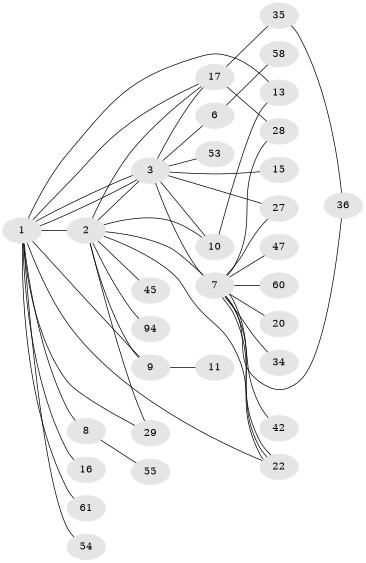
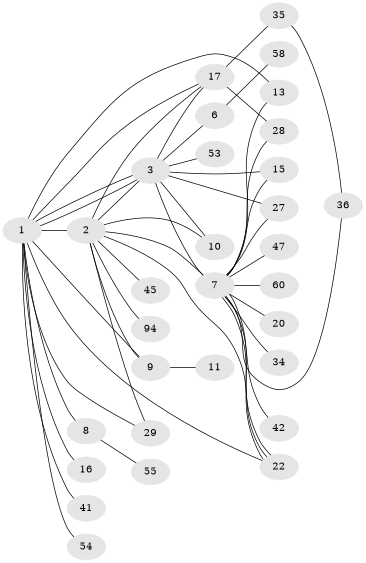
edge "13" -- "10": now "13" -- "7"
edge "15" -- "7": added
node "61": label "61" -> "41"
